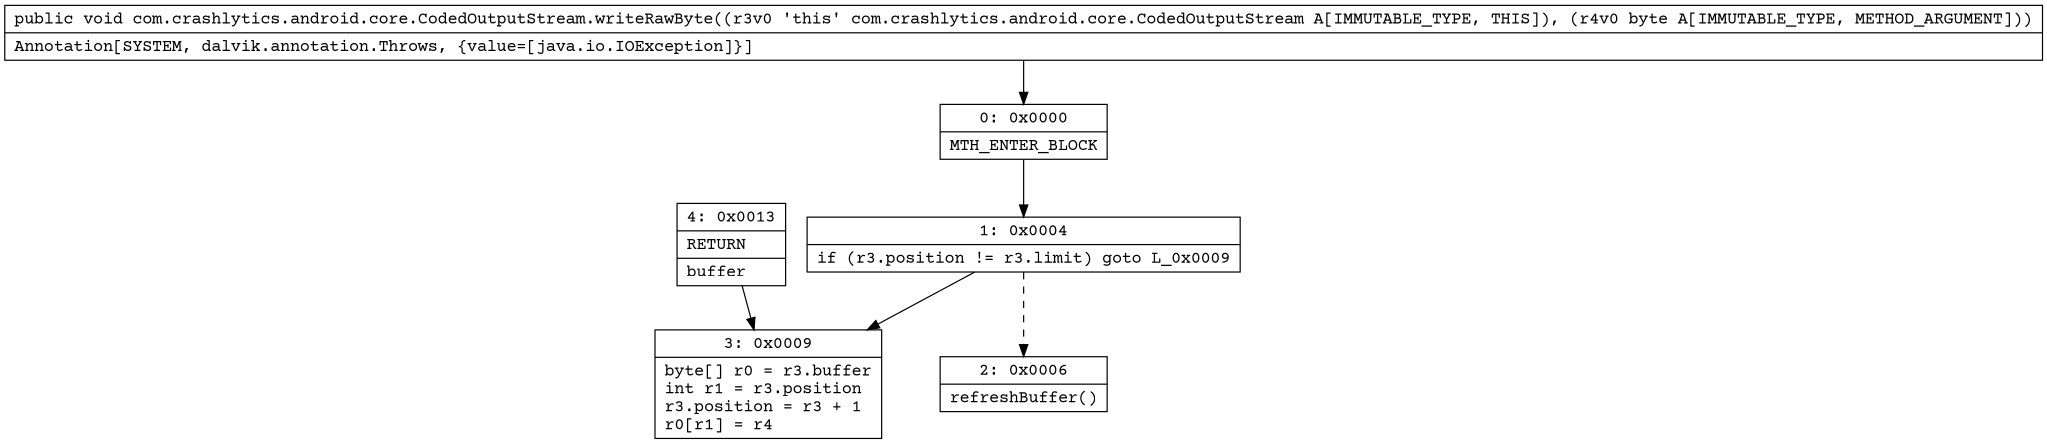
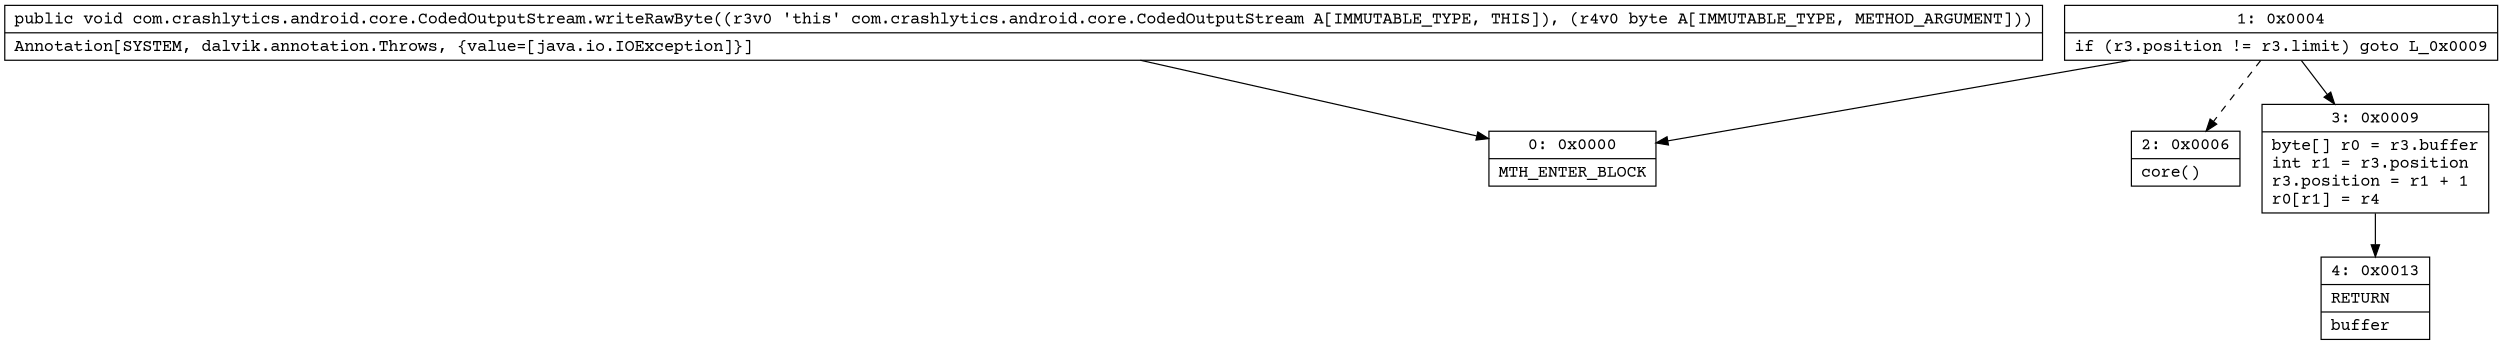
edge "0: 0x0000" -> "1: 0x0004": reversed
edge "4: 0x0013" -> "3: 0x0009": reversed
node "2: 0x0006": text "refreshBuffer()" -> "core()"
node "3: 0x0009": text "r3.position = r3 + 1" -> "r3.position = r1 + 1"
